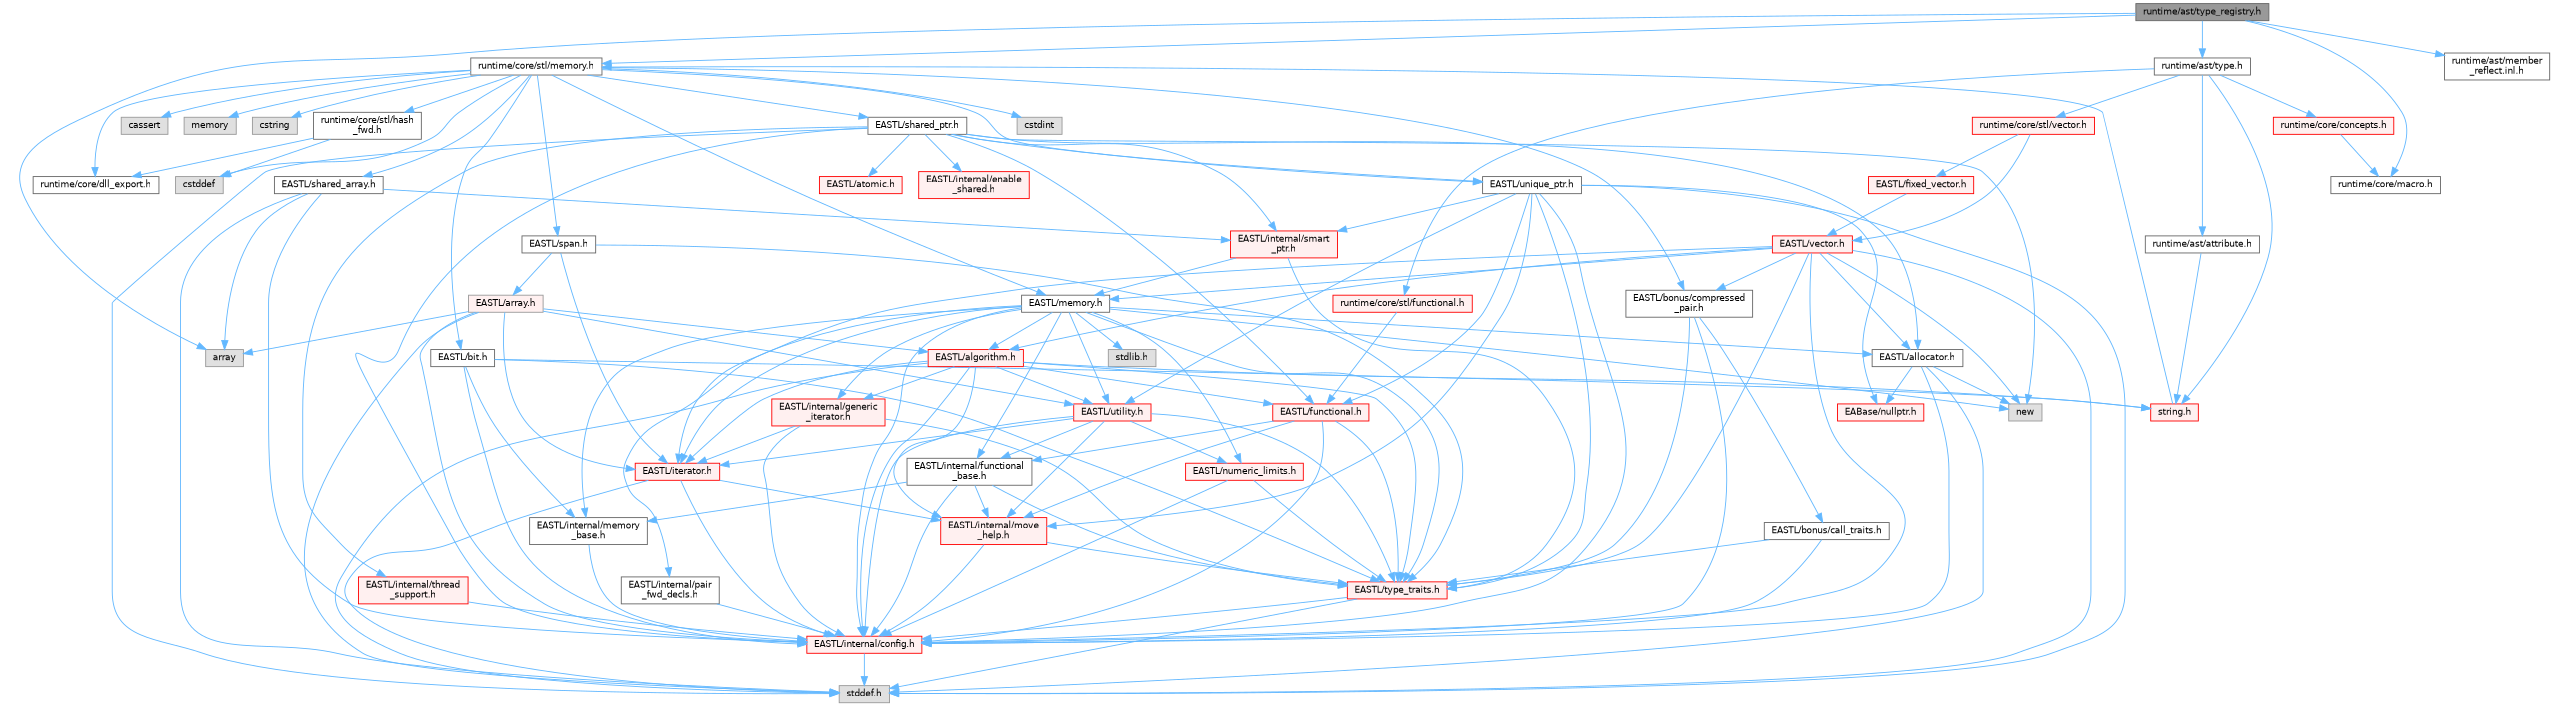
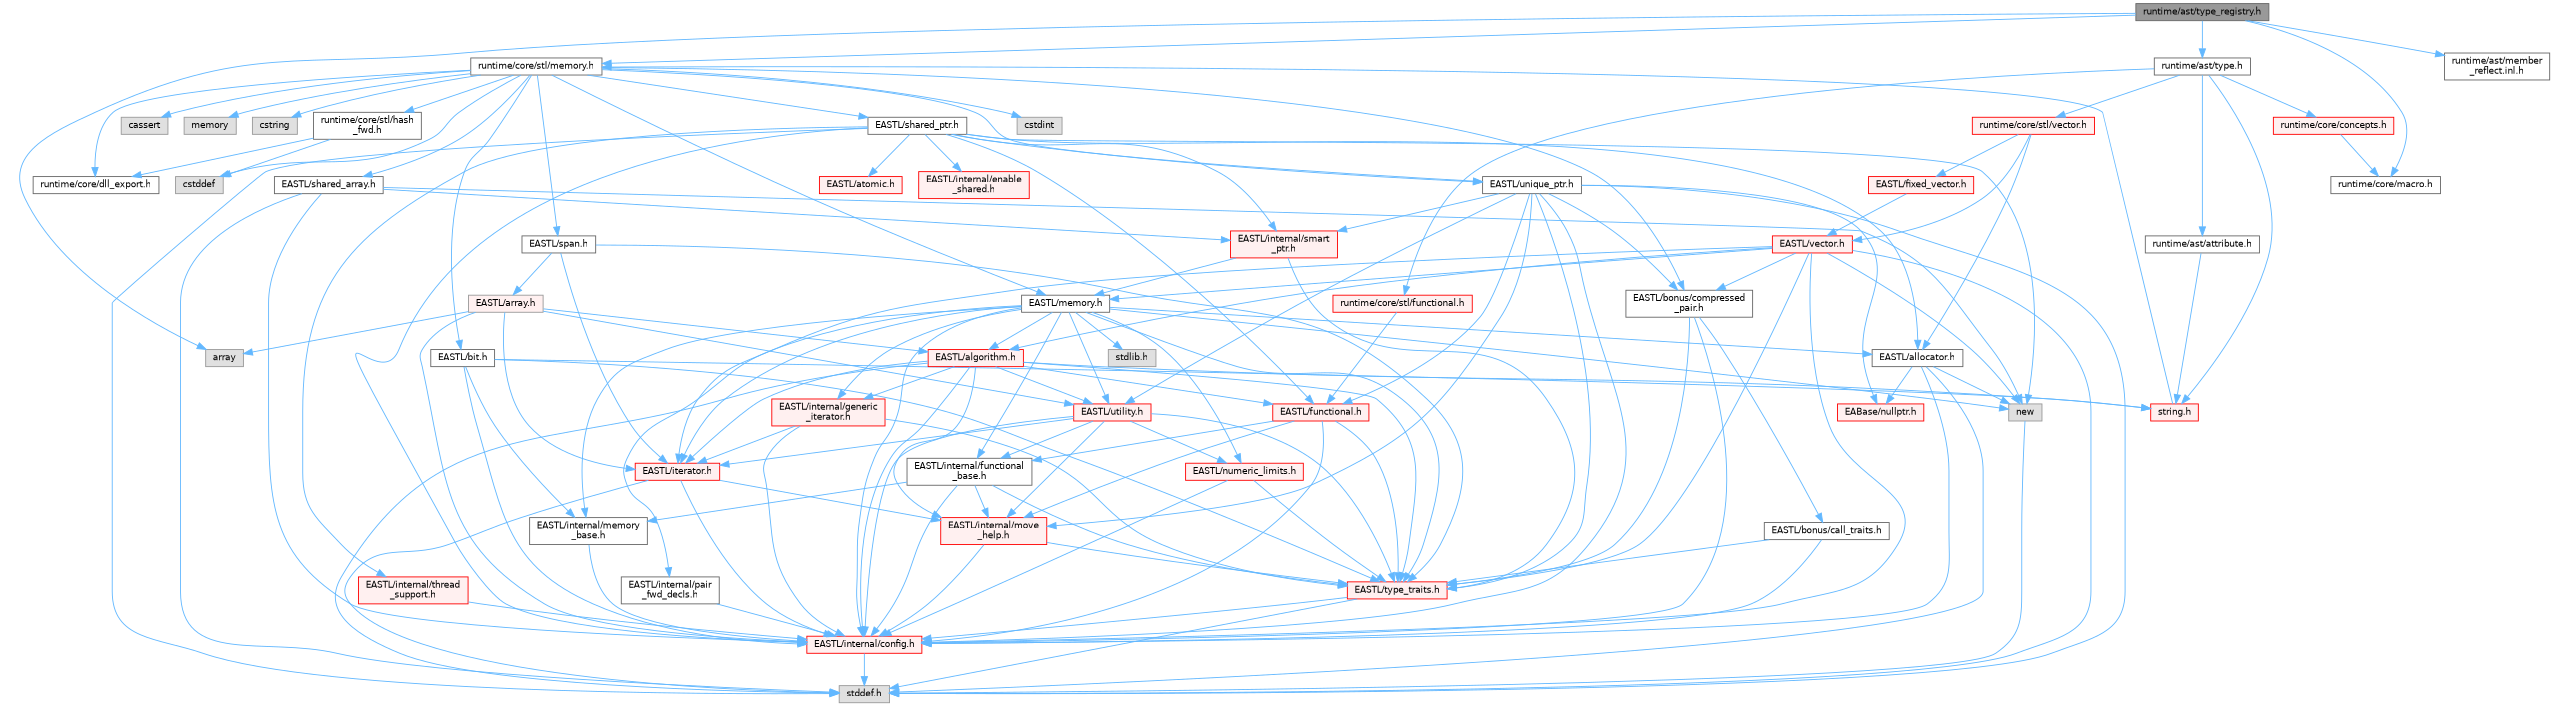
edge "EASTL/unique_ptr.h" -> "EASTL/bonus/compressed _pair.h": added
edge "EASTL/shared_array.h" -> "array": now "EASTL/shared_array.h" -> "new"
edge "EASTL/vector.h" -> "EASTL/allocator.h": now "runtime/core/stl/vector.h" -> "EASTL/allocator.h"
edge "EASTL/array.h" -> "stddef.h": now "new" -> "stddef.h"
